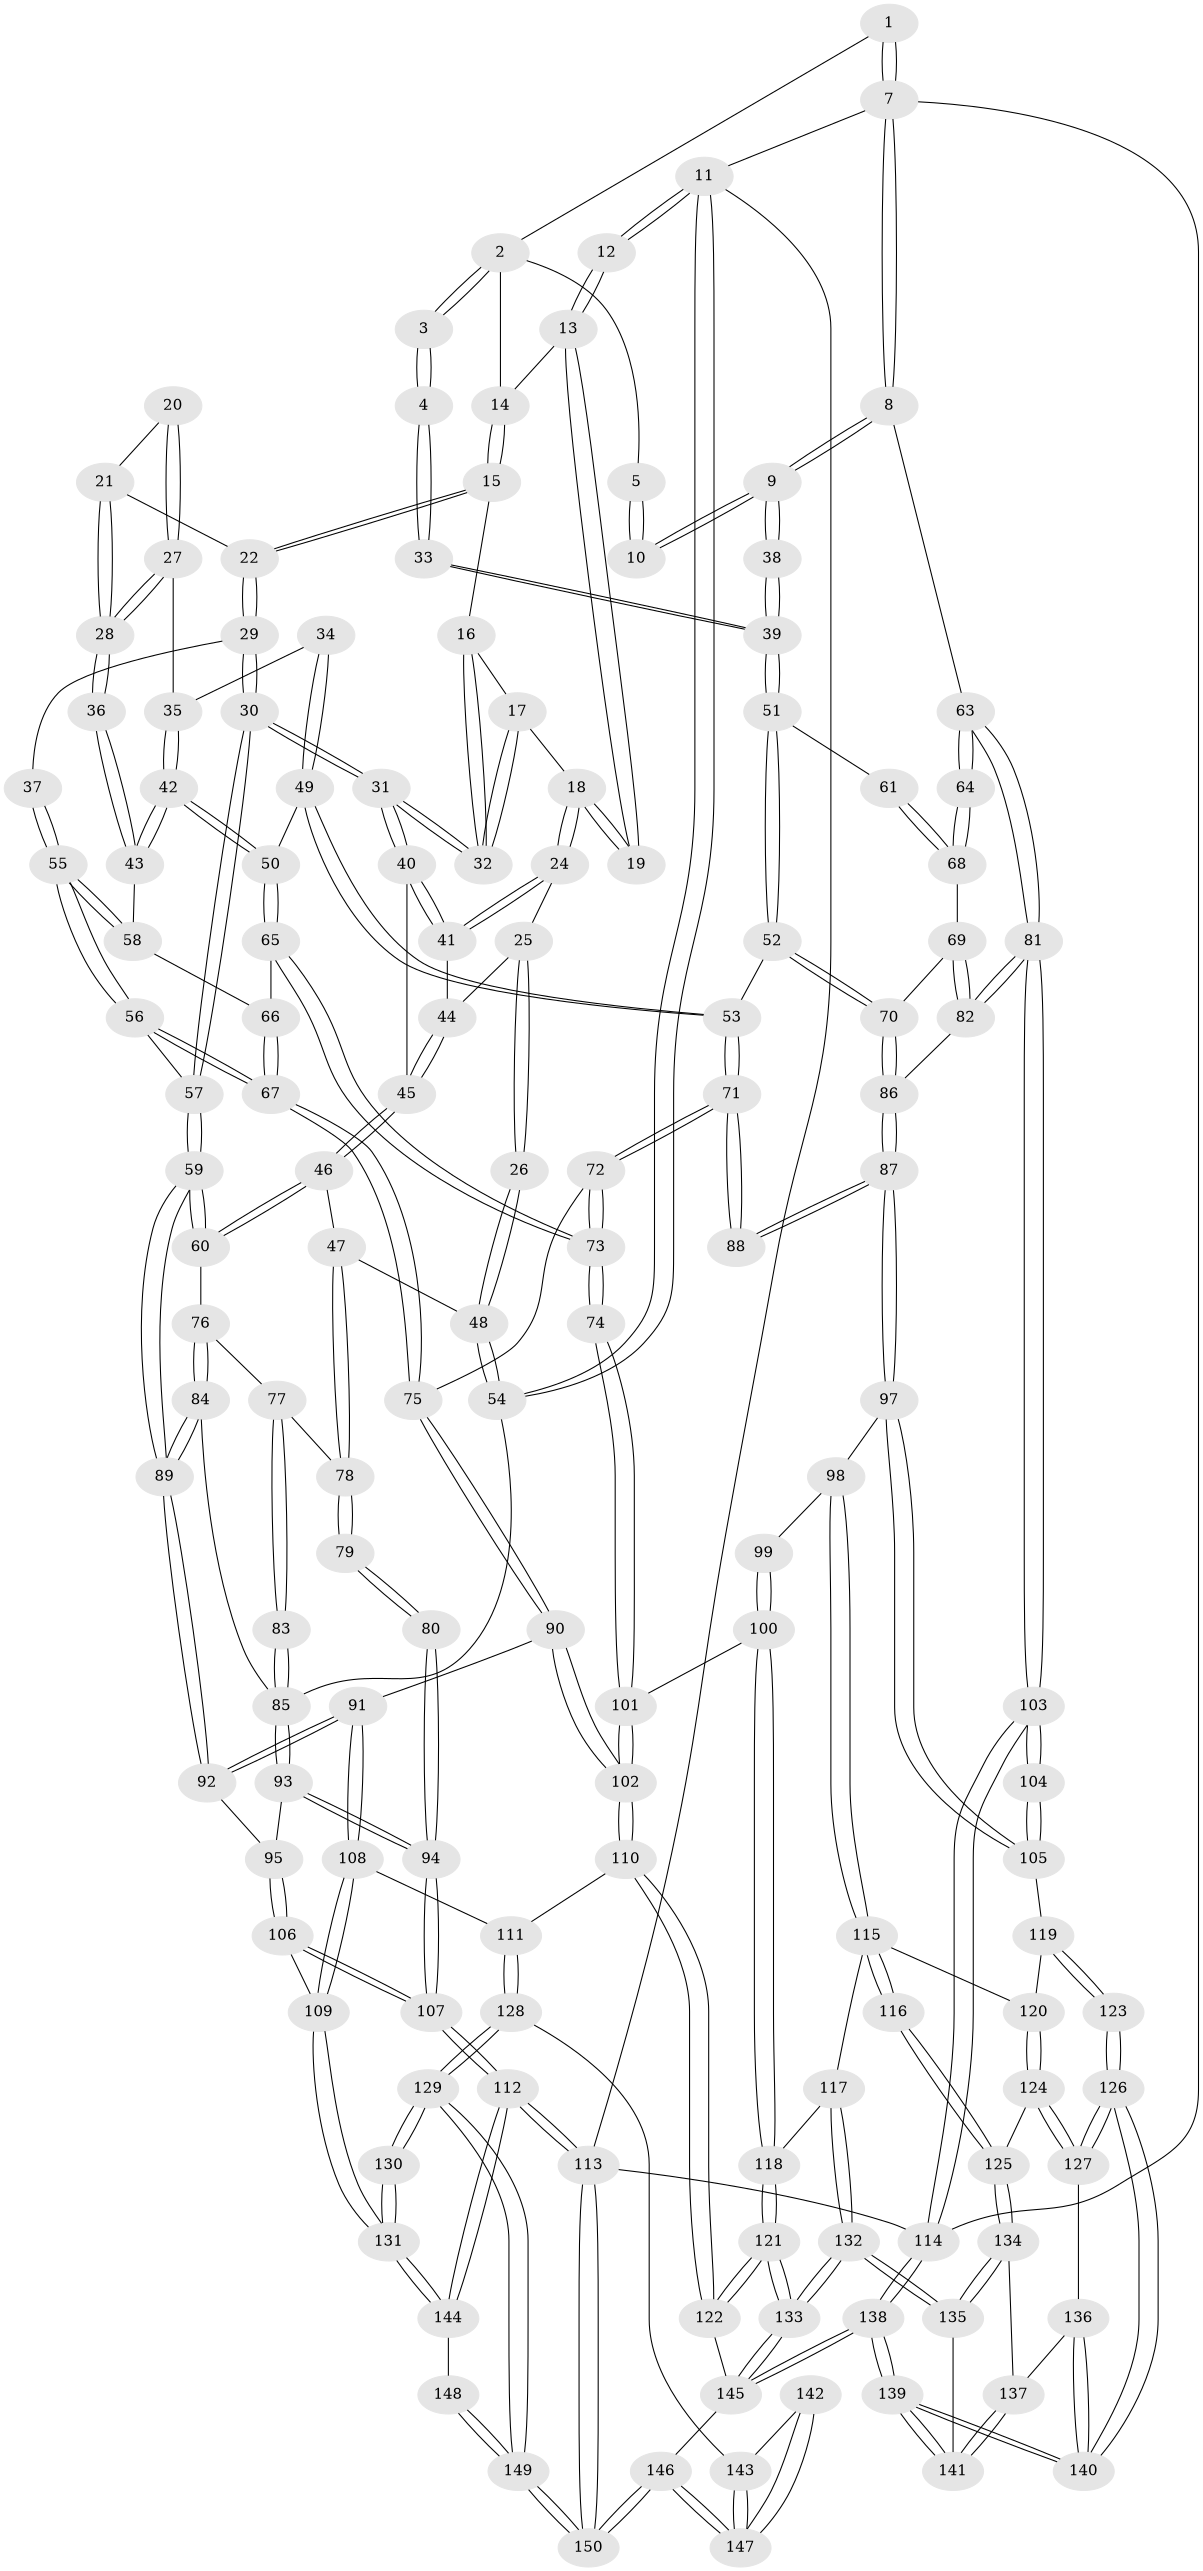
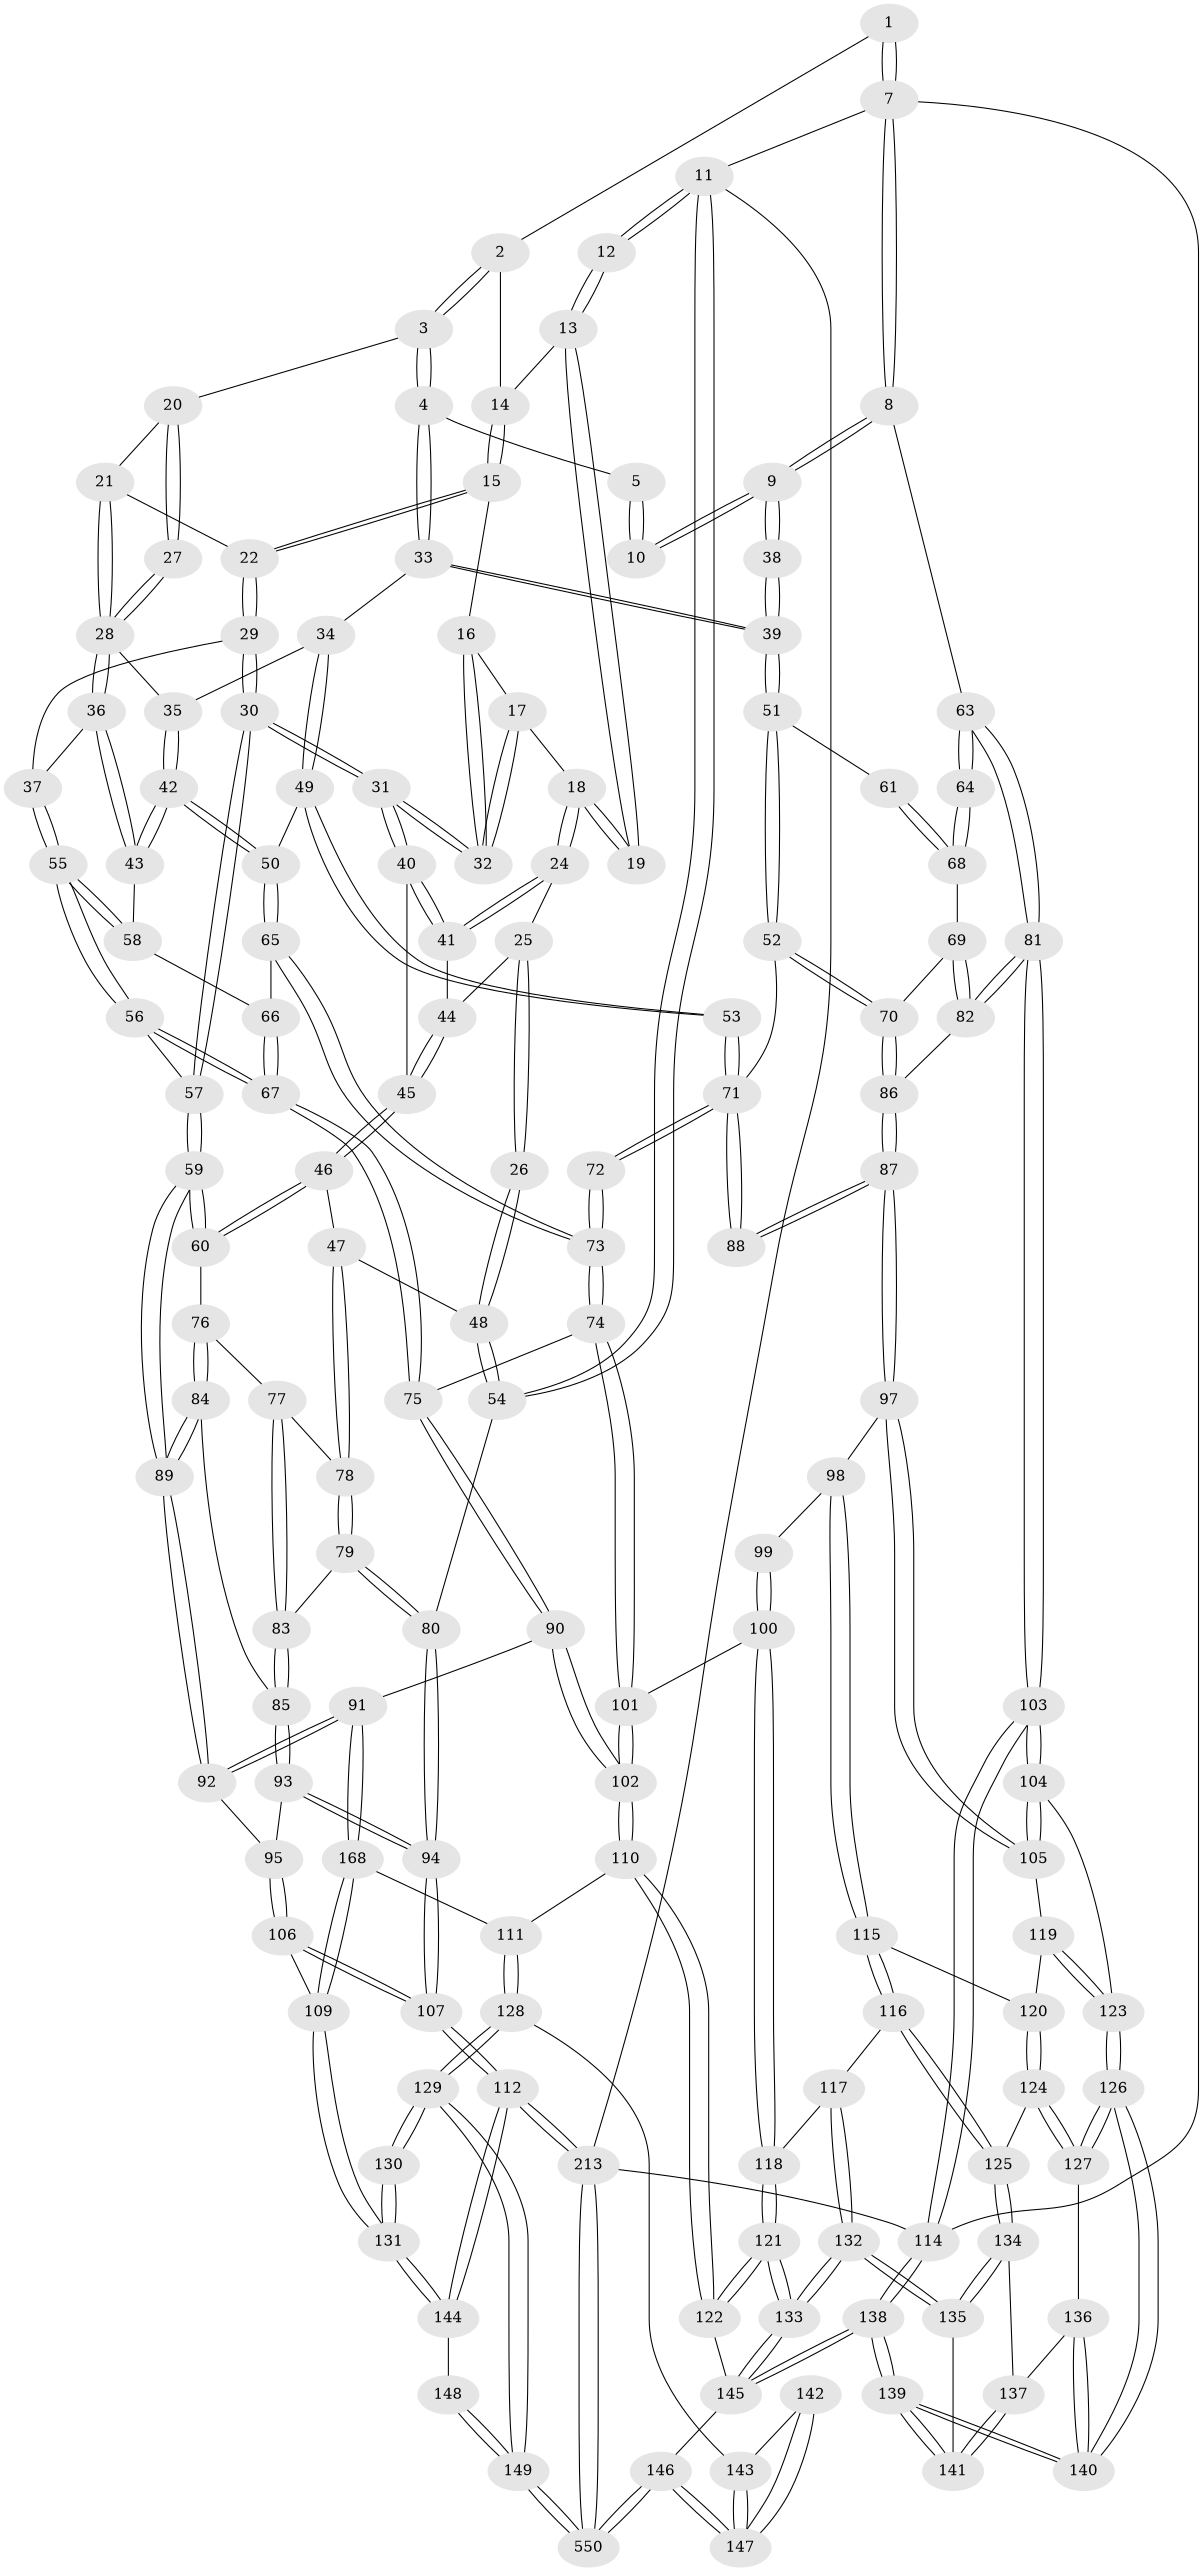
edge "2" -- "5": now "4" -- "5"
edge "3" -- "20": added
edge "33" -- "34": added
edge "27" -- "35": now "28" -- "35"
edge "36" -- "37": added
edge "52" -- "53": now "52" -- "71"
edge "72" -- "75": now "74" -- "75"
edge "79" -- "83": added
edge "54" -- "85": now "54" -- "80"
node "108": label "108" -> "168"
edge "104" -- "123": added
edge "115" -- "117": now "116" -- "117"
node "113": label "113" -> "213"
node "150": label "150" -> "550"
